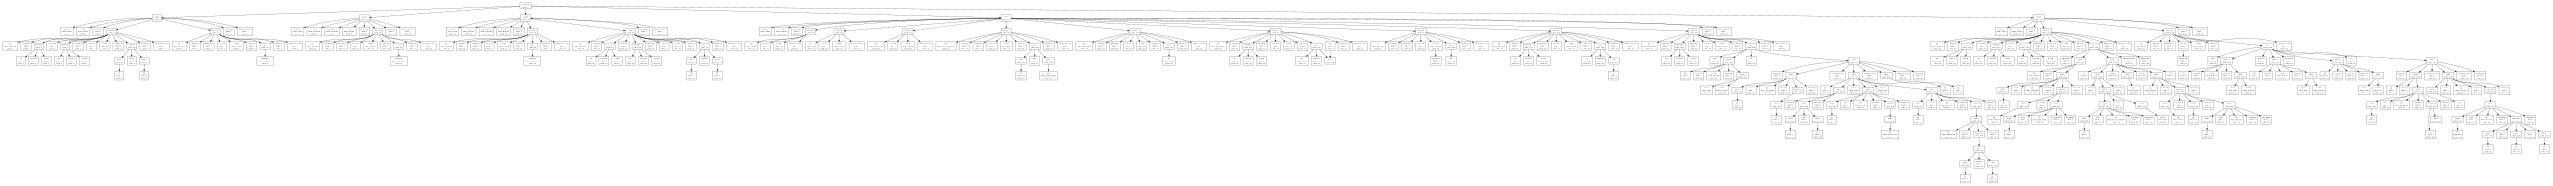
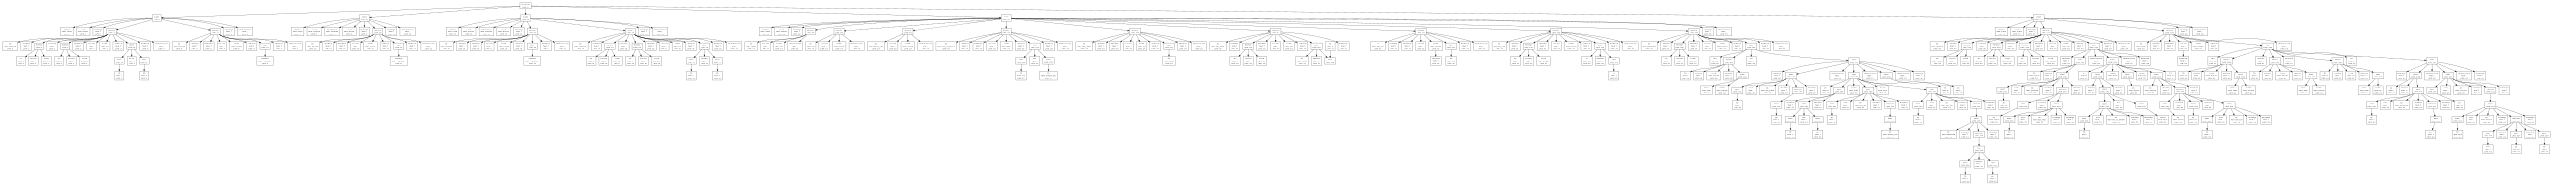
edge "SEMICOLON Text: ; Line: 21" -> "class Line: 48": reversed
node "SEMICOLON Text: ; Line: 32": removed
node "SEMICOLON Text: ; Line: 52": added
edge "exprList Line: 314" -> "INT Text: 4 Line: 62": now "expr Line: 314" -> "INT Text: 4 Line: 62"
